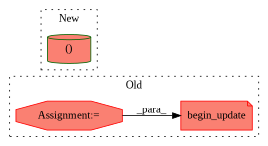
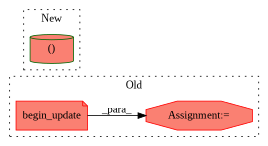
edge "Assignment:=" -> "begin_update": reversed
